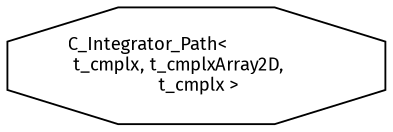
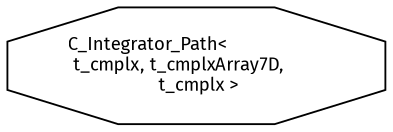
node "C_Integrator_Path< t_cmplx, t_cmplxArray2D, t_cmplx >": label "C_Integrator_Path< t_cmplx, t_cmplxArray2D, t_cmplx >" -> "C_Integrator_Path< t_cmplx, t_cmplxArray7D, t_cmplx >"
